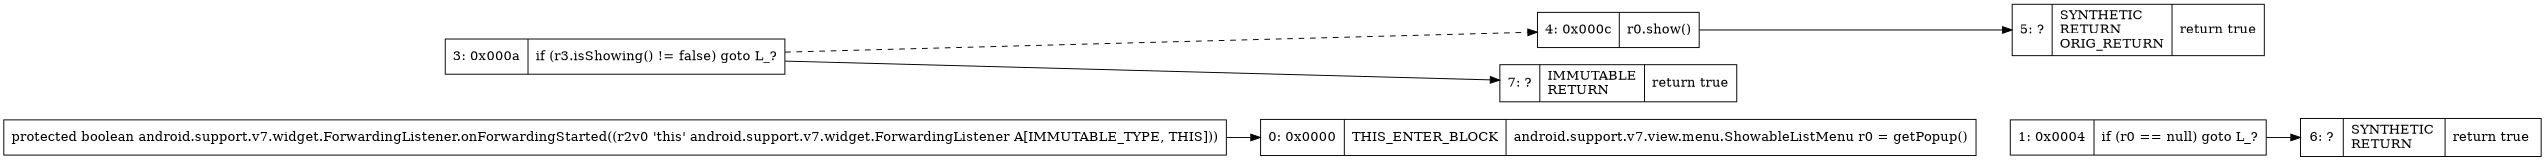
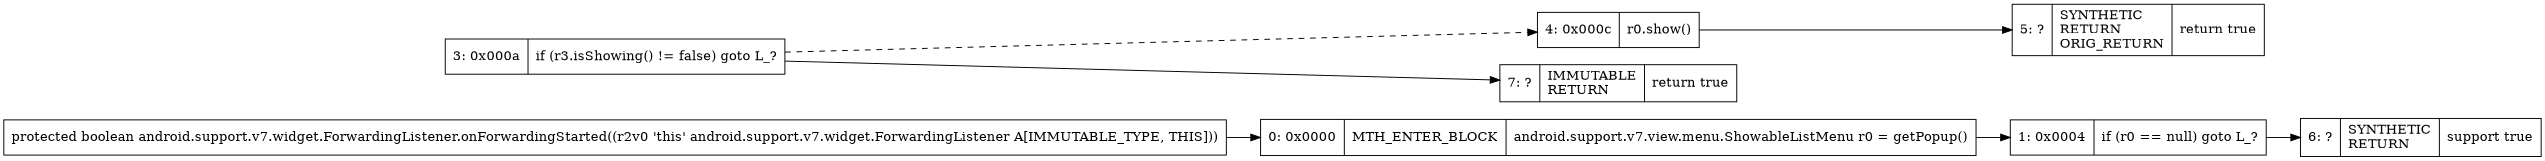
node "0: 0x0000": text "THIS_ENTER_BLOCK" -> "MTH_ENTER_BLOCK"
edge "0: 0x0000" -> "1: 0x0004": added
node "6: ?": text "return true" -> "support true"
